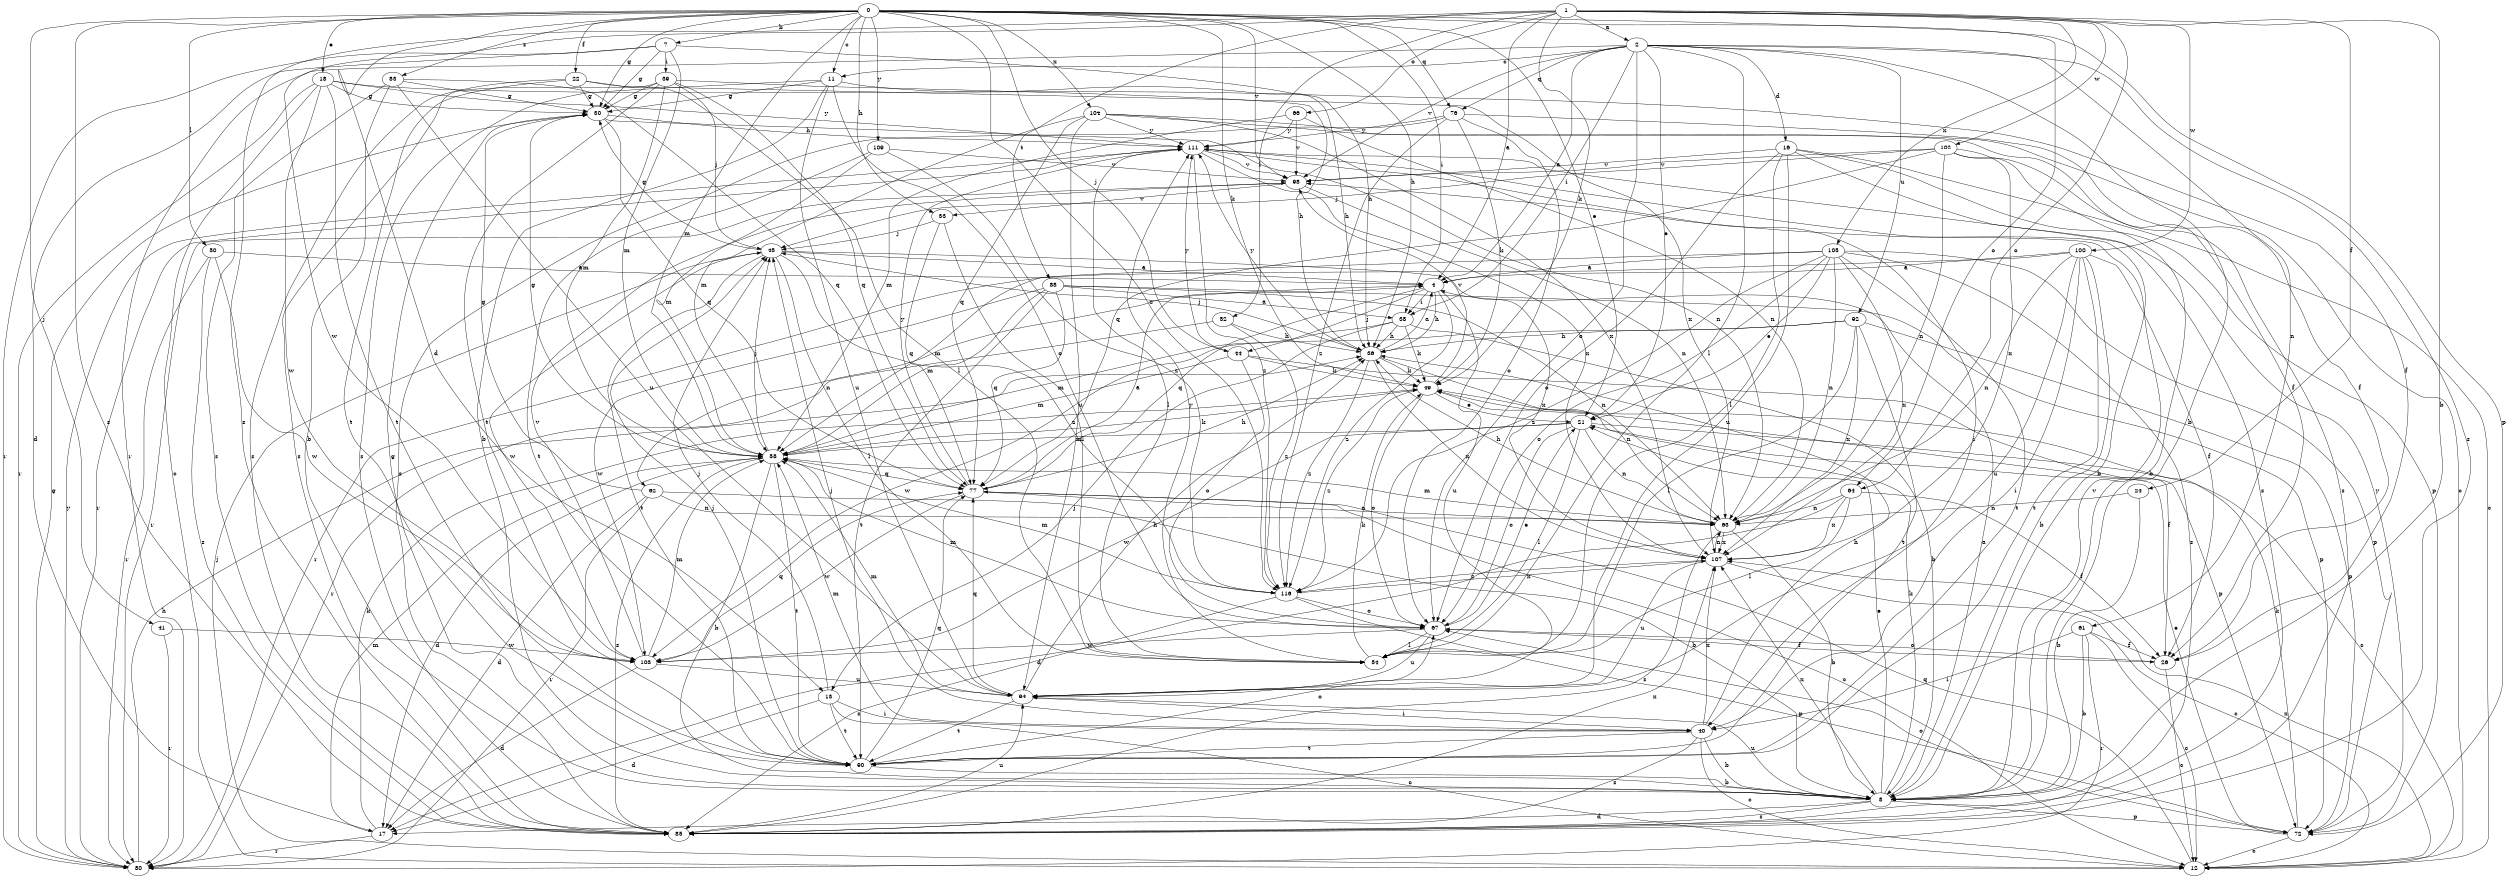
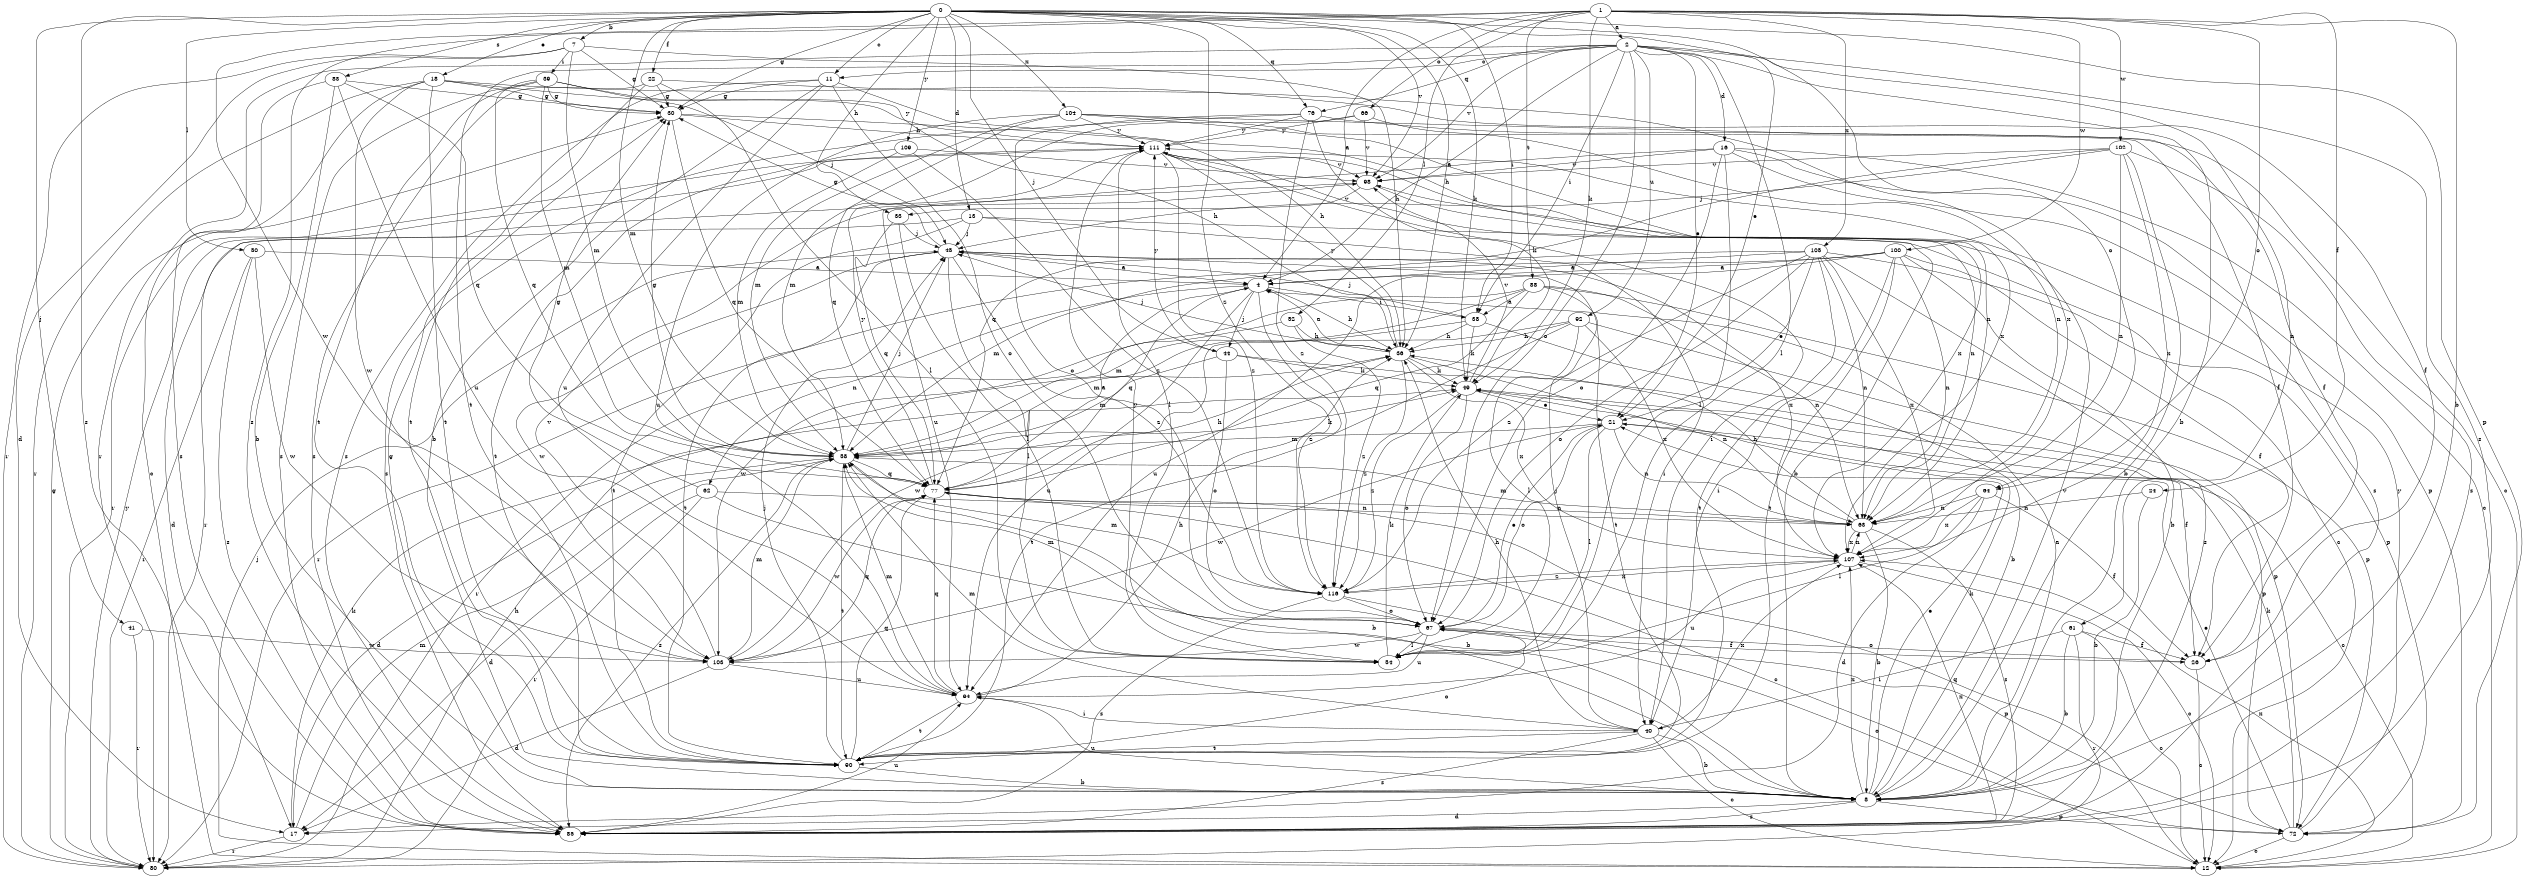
edge "2" -> "90": added, label "t"
edge "38" -> "13": now "38" -> "45"
